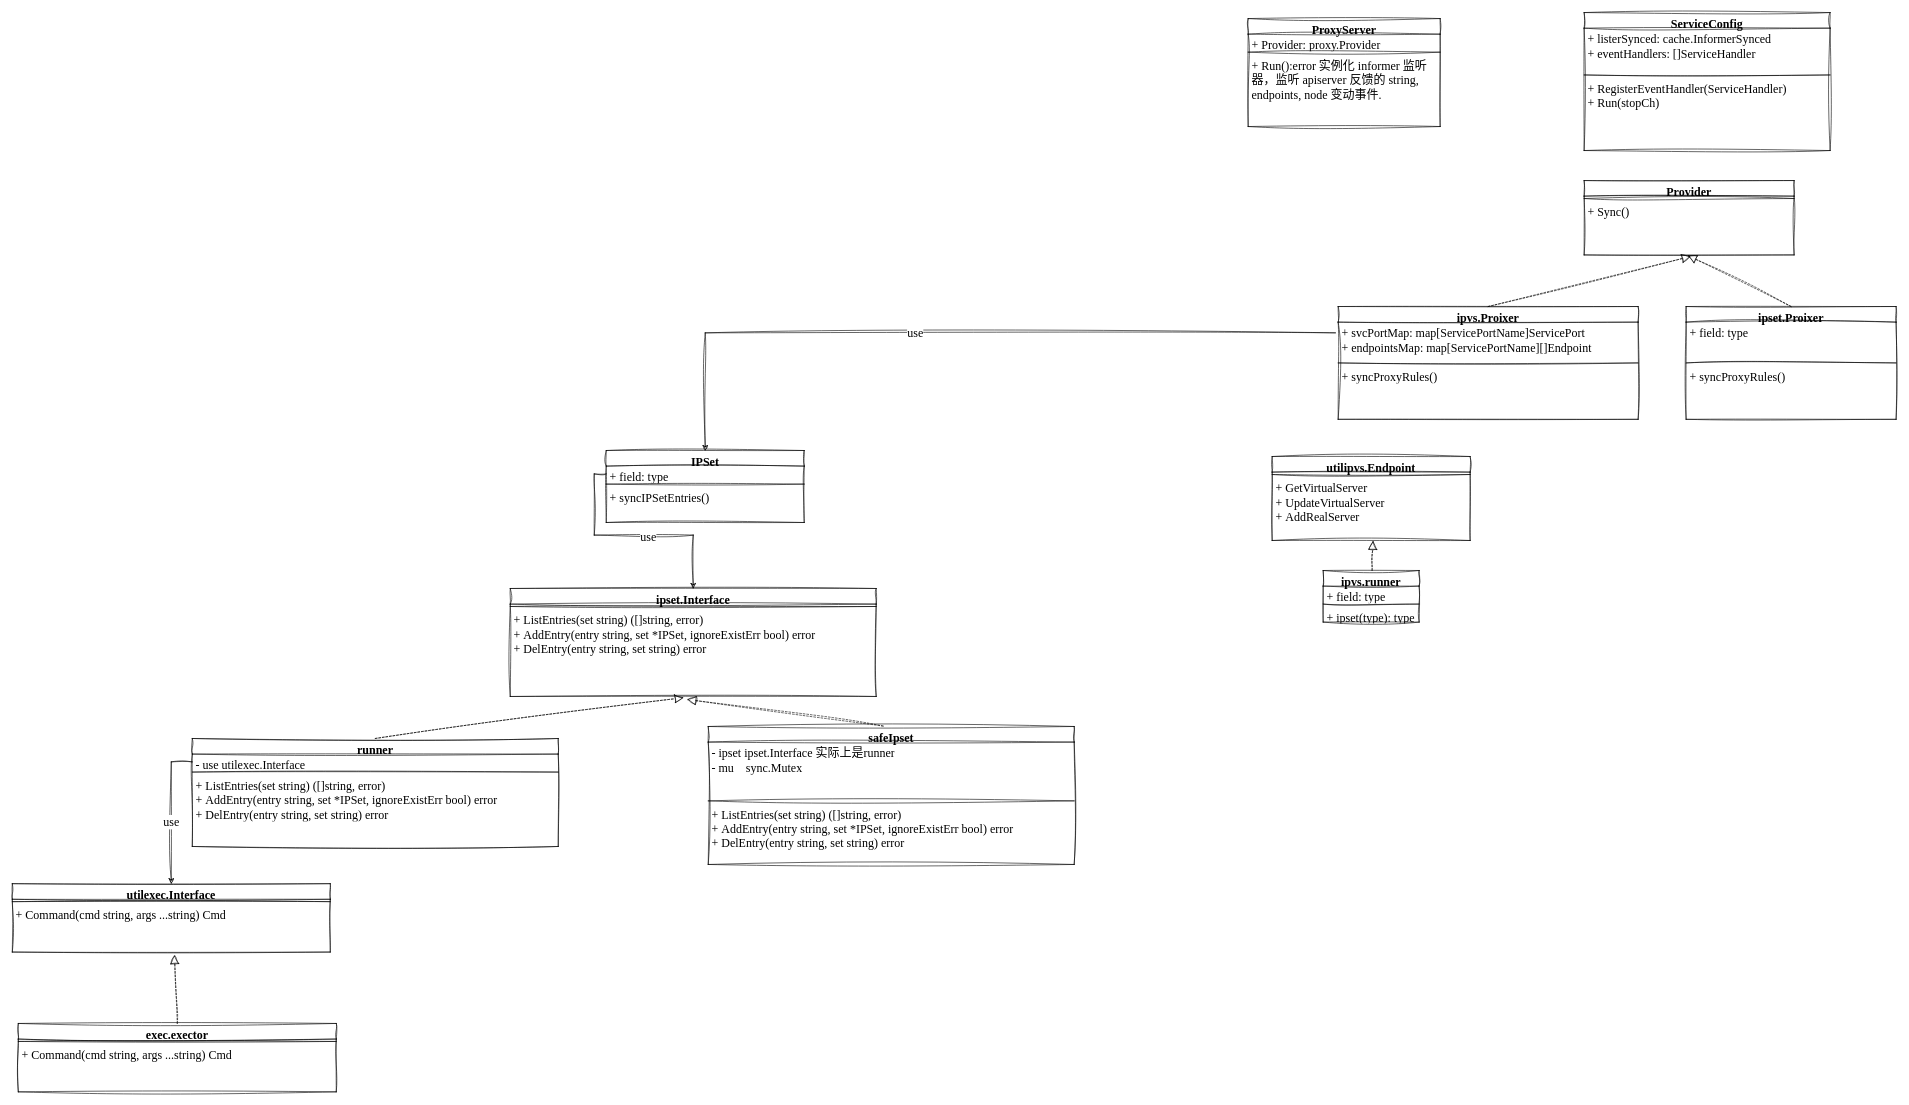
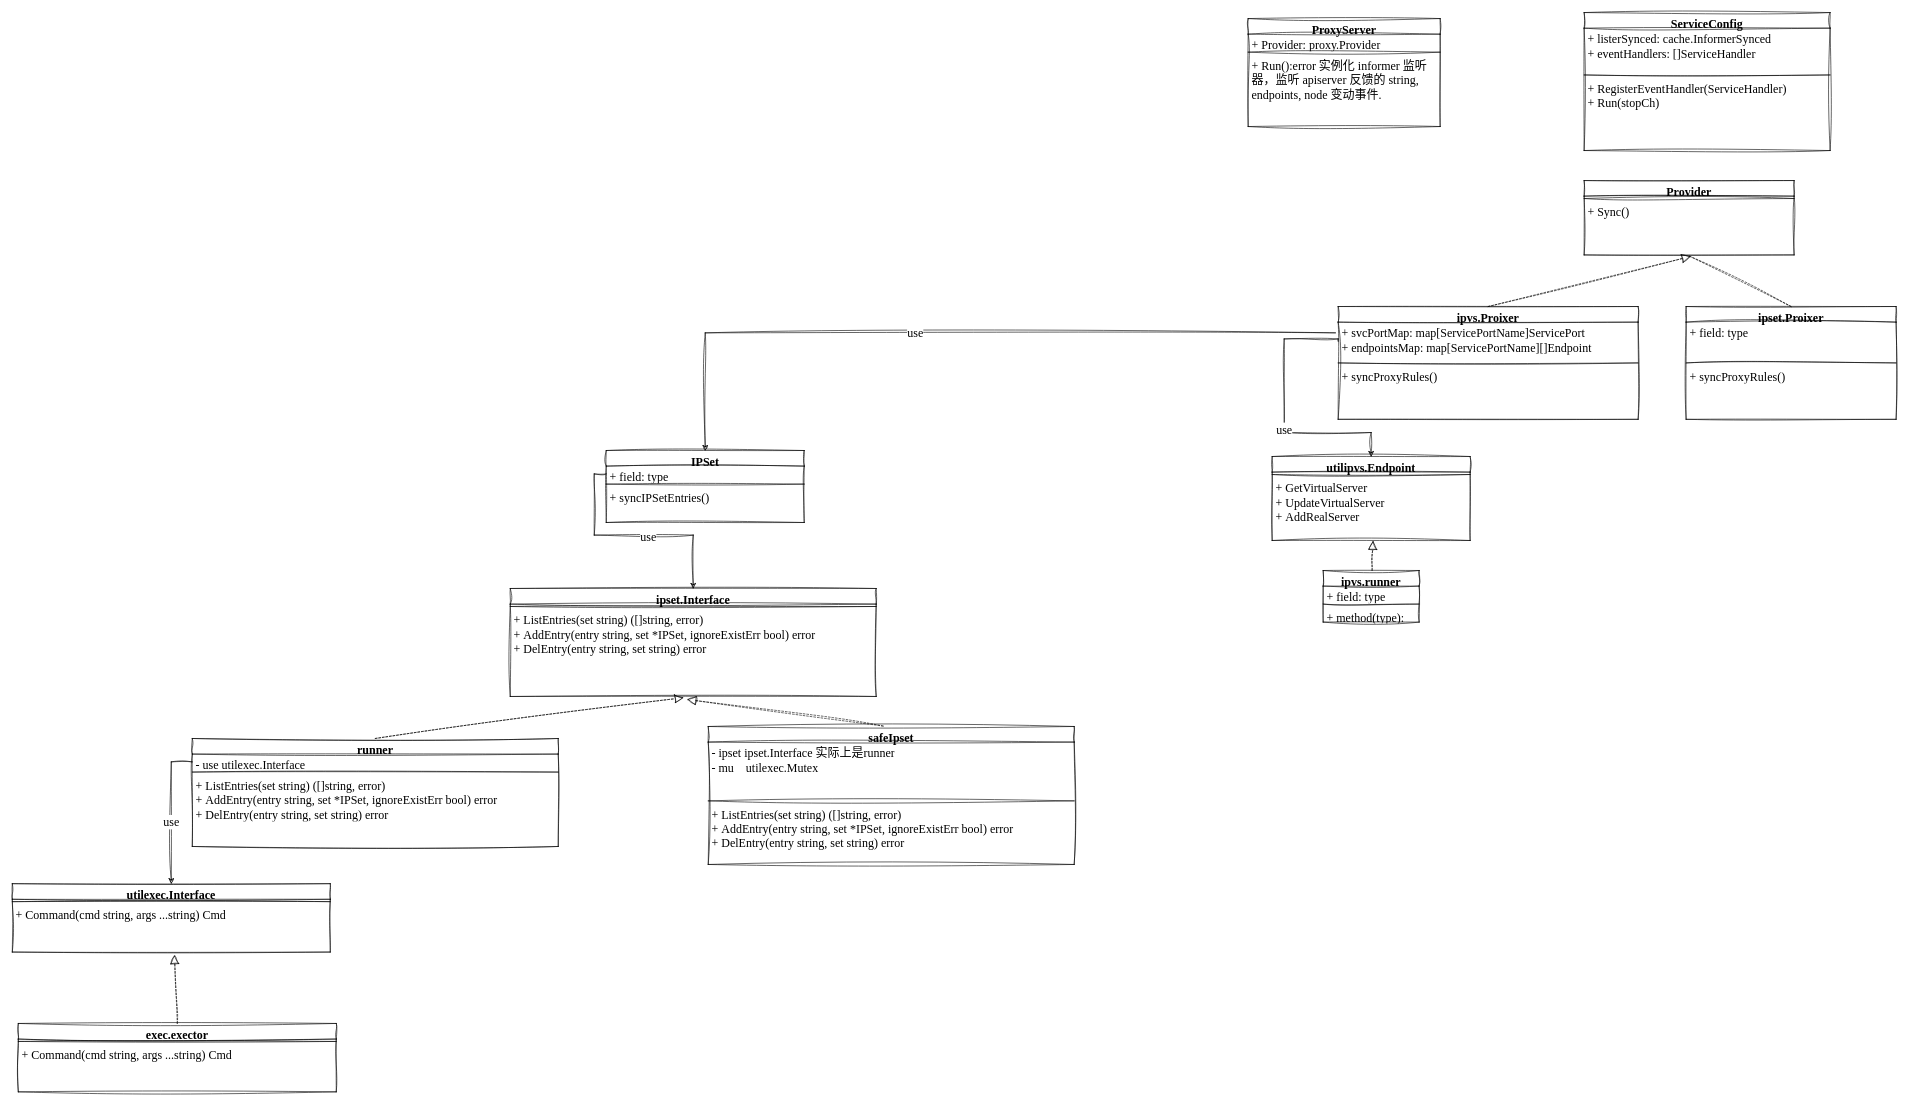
edge "ipset.Proixer" -> "+ Sync()": arrowhead block -> none
edge "+ svcPortMap: map[ServicePortName]ServicePort + endpointsMap: map[ServicePortName][]Endpoint" -> "utilipvs.Endpoint": added, label "use"
node "+ ipset(type): type": label "+ ipset(type): type" -> "+ method(type): type"
node "- ipset ipset.Interface 实际上是runner - mu sync.Mutex": label "- ipset ipset.Interface 实际上是runner - mu sync.Mutex" -> "- ipset ipset.Interface 实际上是runner - mu utilexec.Mutex"
